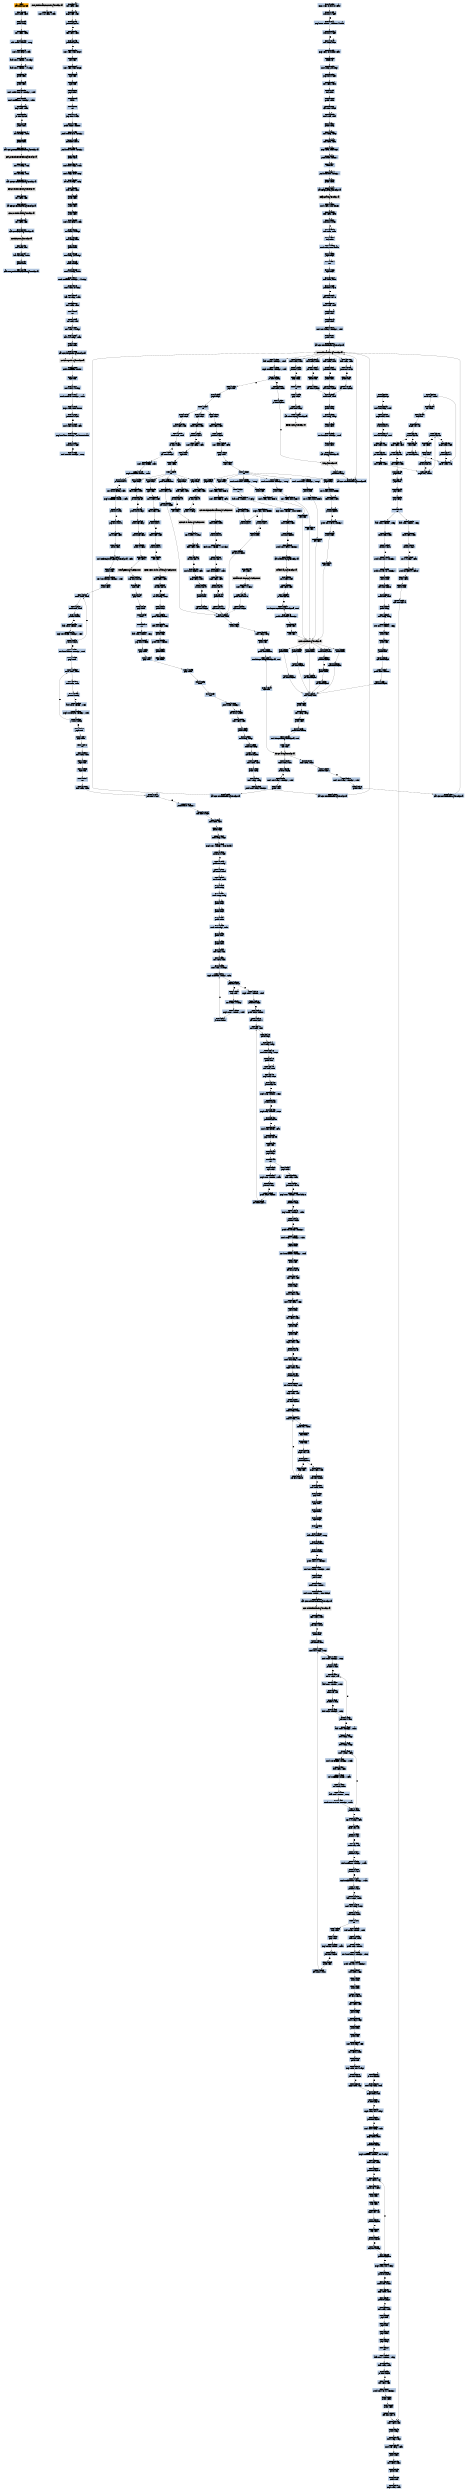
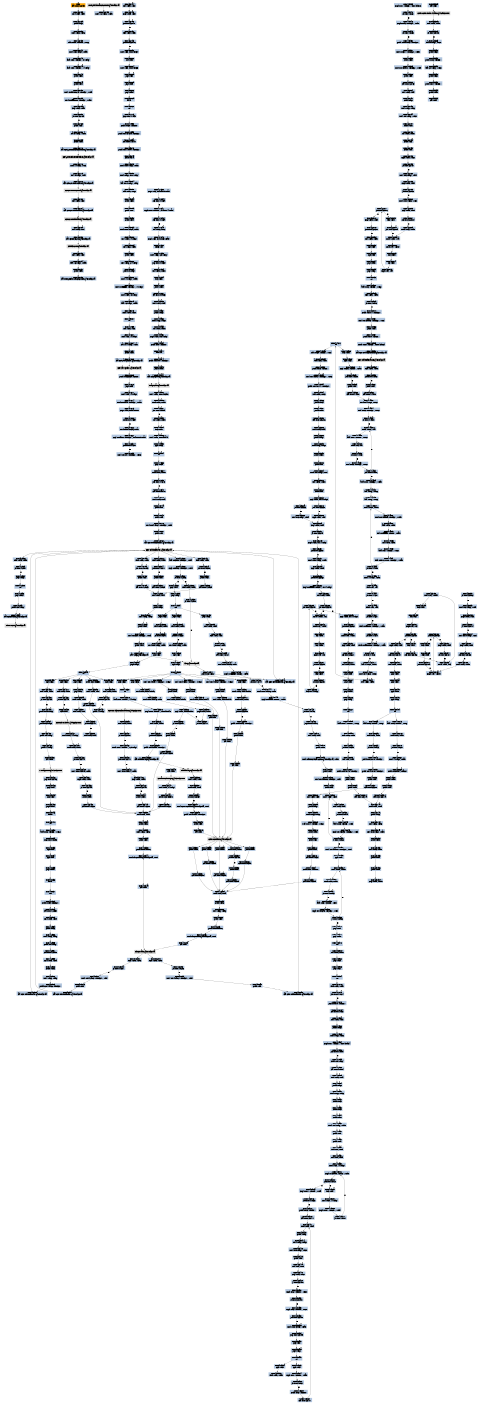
node "0x004233e7 je 0x00423411": removed
node "0x00418b37 jne 0x00418b46": removed
